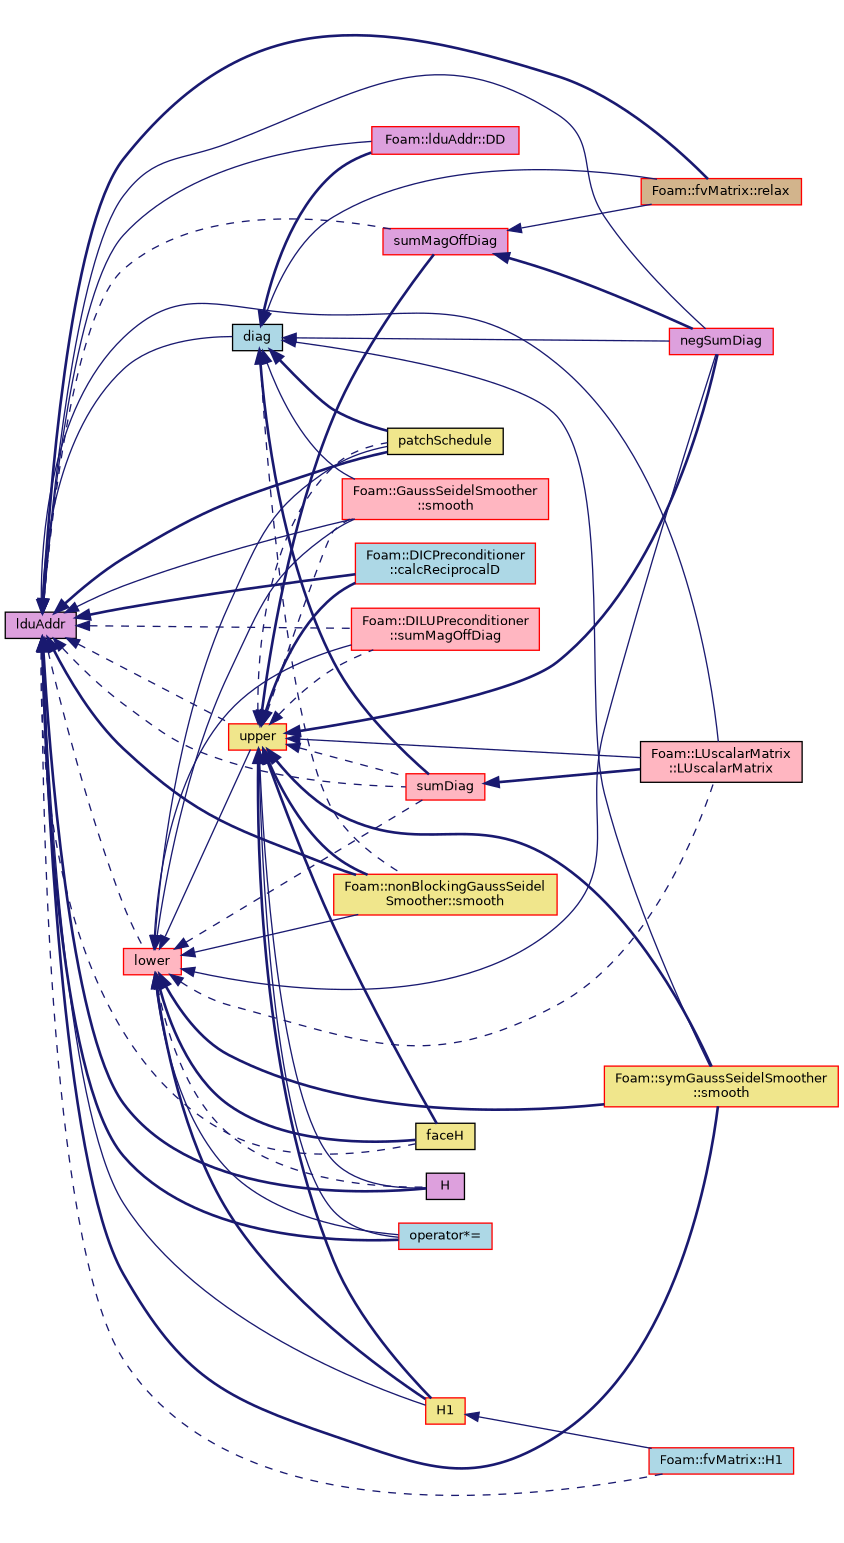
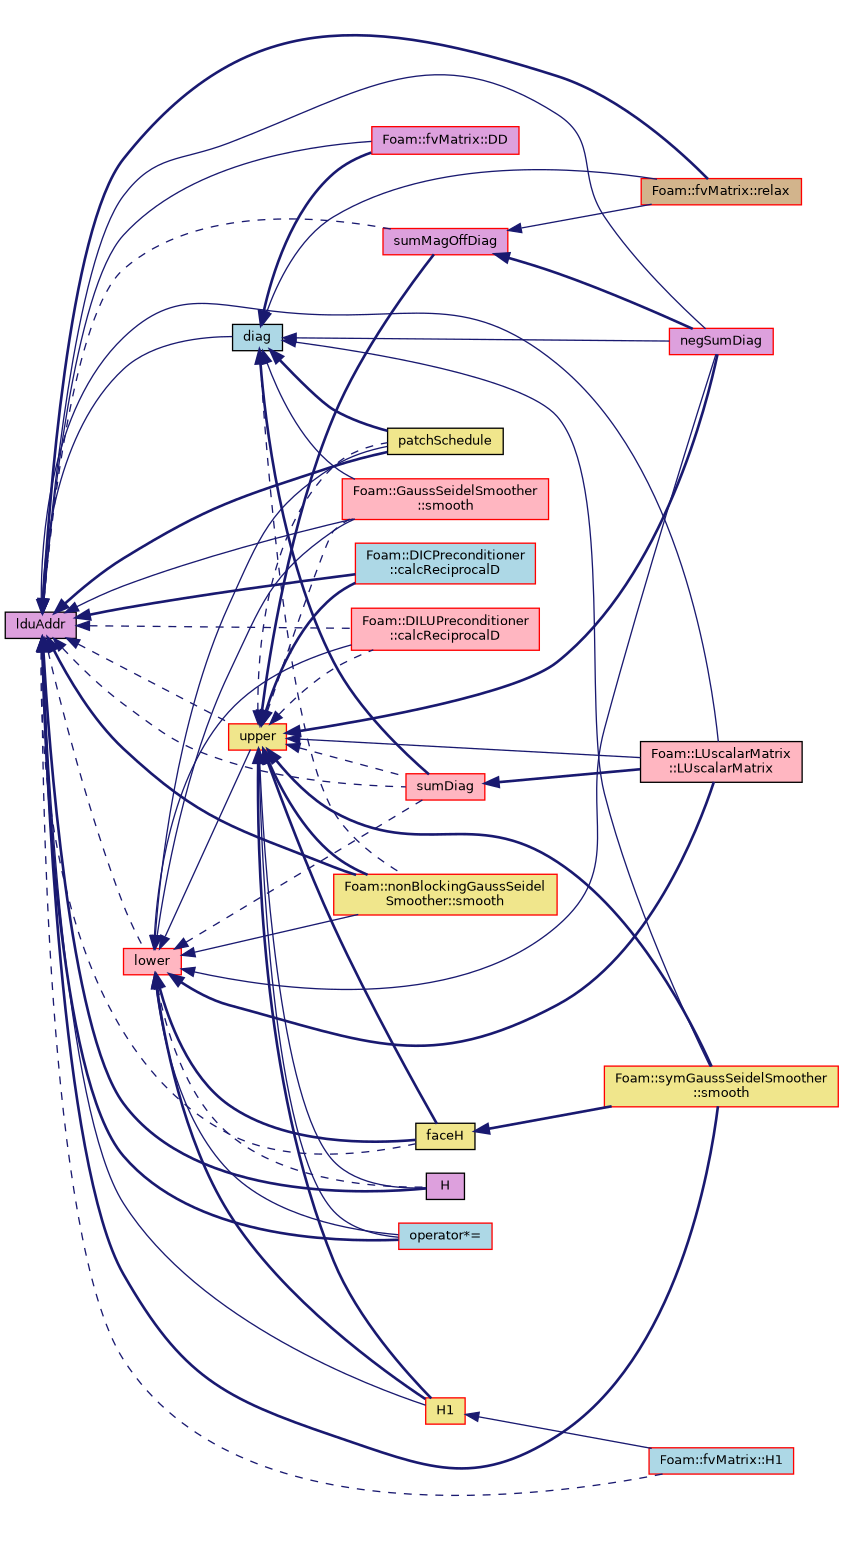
node "Foam::lduAddr::DD": label "Foam::lduAddr::DD" -> "Foam::fvMatrix::DD"
node "Foam::DILUPreconditioner ::sumMagOffDiag": label "Foam::DILUPreconditioner ::sumMagOffDiag" -> "Foam::DILUPreconditioner ::calcReciprocalD"
edge "Foam::LUscalarMatrix ::LUscalarMatrix" -> "lower": style dashed -> bold
edge "Foam::symGaussSeidelSmoother ::smooth" -> "lower": now "Foam::symGaussSeidelSmoother ::smooth" -> "faceH"
